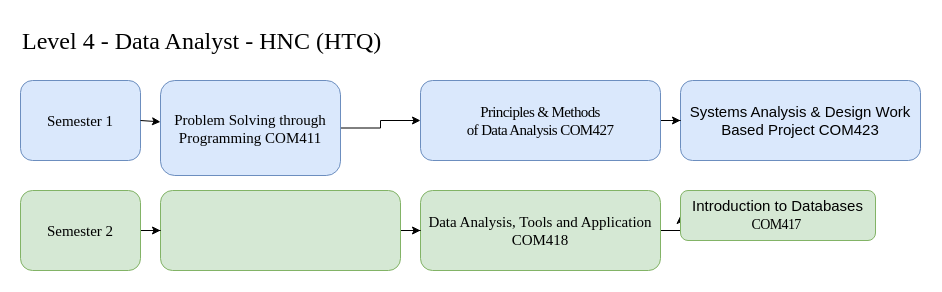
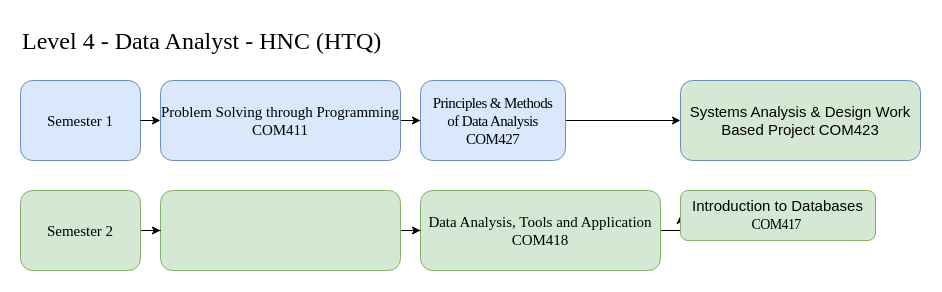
node "Principles & Methods of Data Analysis COM427": size 240x80 -> 145x80
node "Systems Analysis & Design Work Based Project COM423": fillcolor #dae8fc -> #d5e8d4
node "Problem Solving through Programming COM411": size 180x95 -> 240x80
